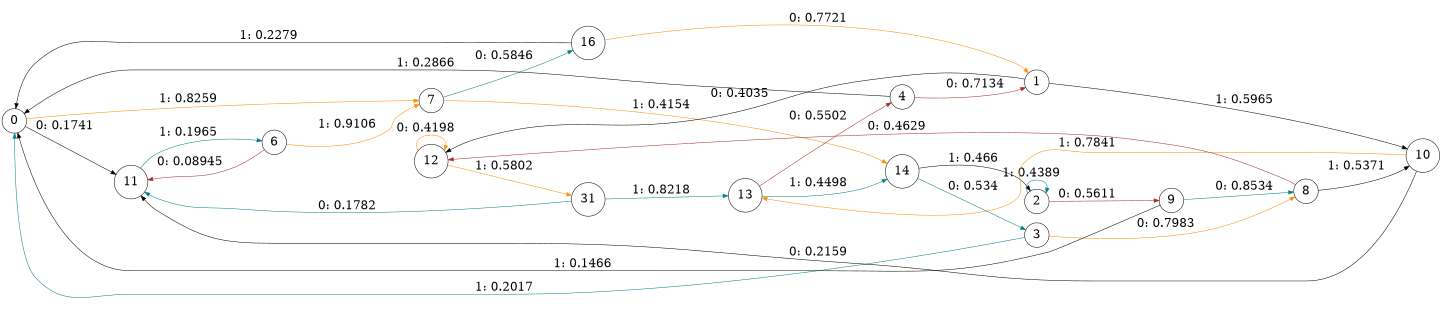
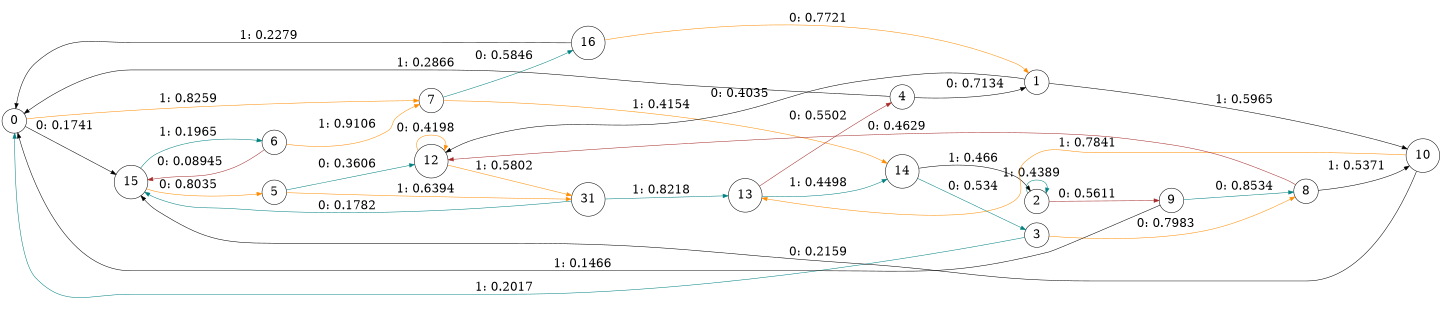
edge "4" -> "1": color brown -> black
node "11": label "11" -> "15"
node "5": added
